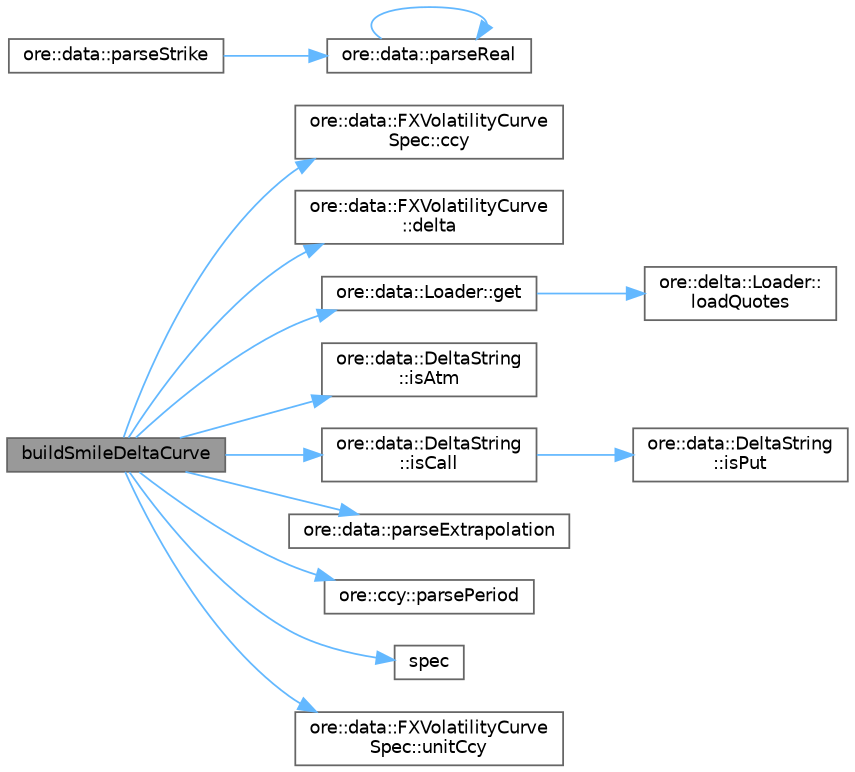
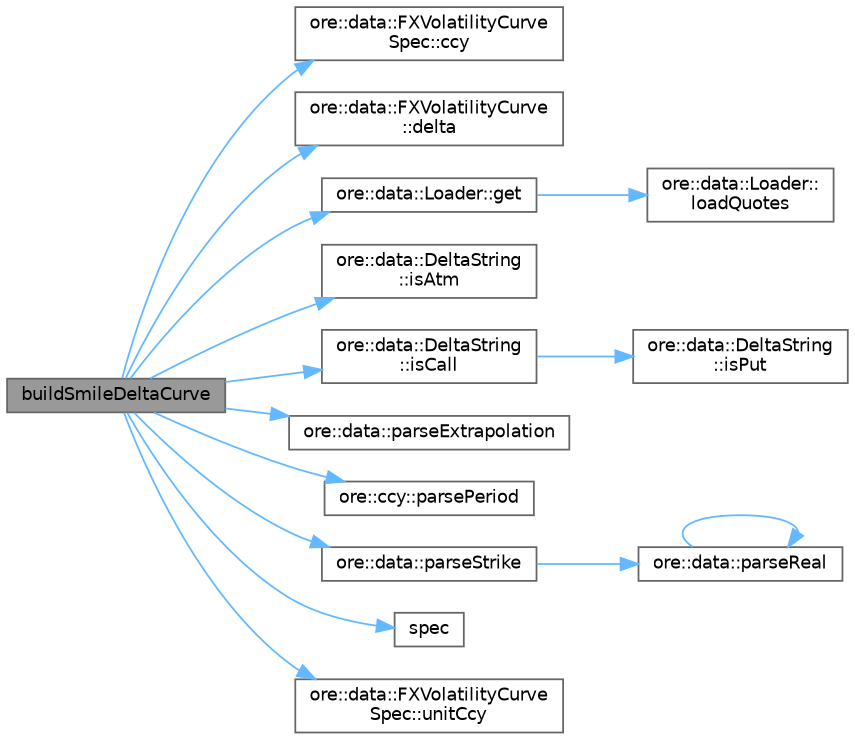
node "ore::delta::Loader:: loadQuotes": label "ore::delta::Loader:: loadQuotes" -> "ore::data::Loader:: loadQuotes"
edge "buildSmileDeltaCurve" -> "ore::data::parseStrike": added
